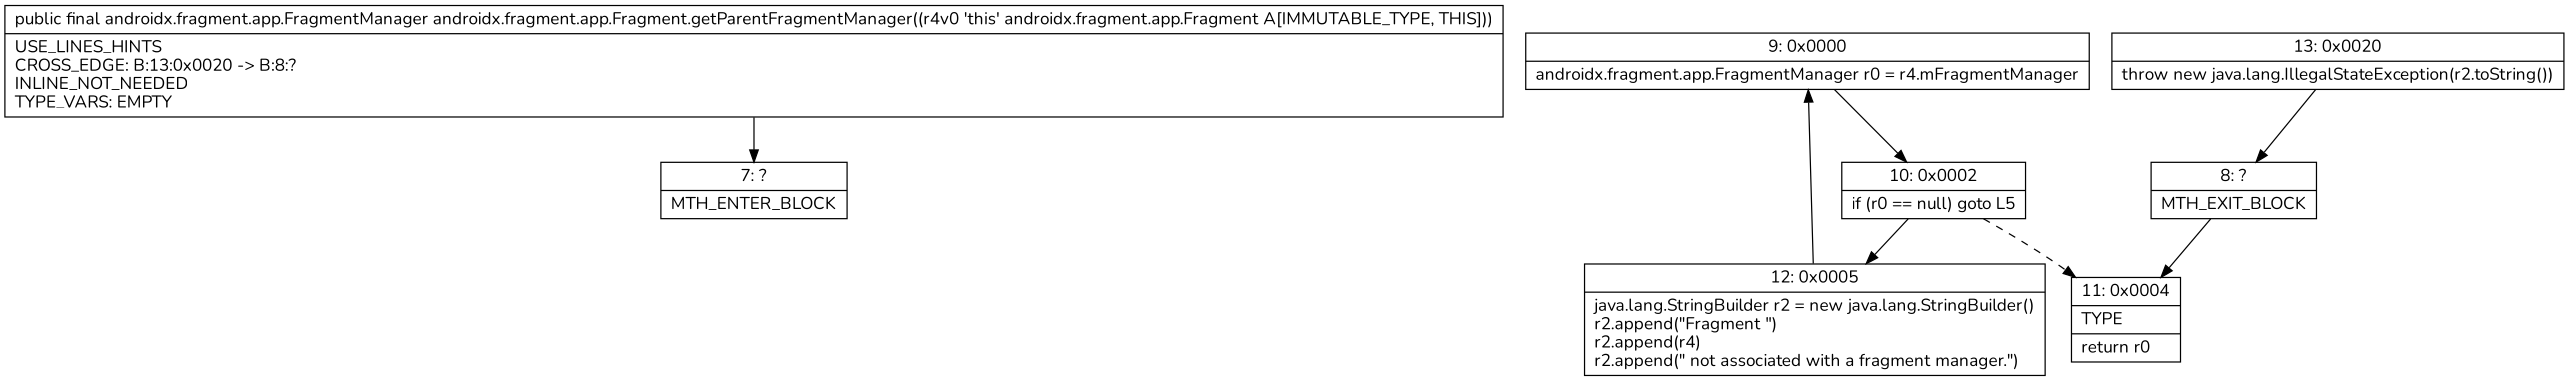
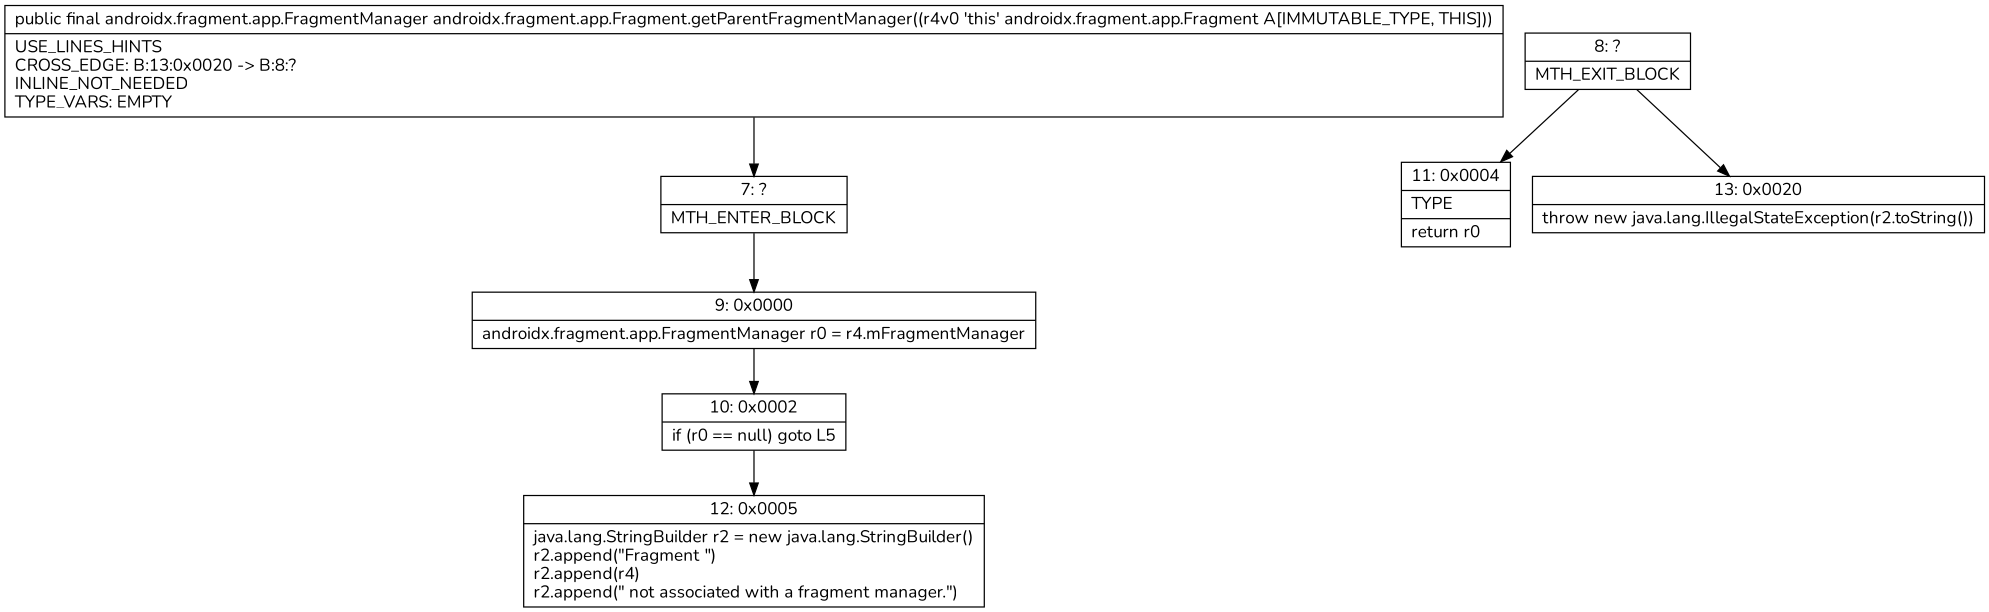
edge "13: 0x0020" -> "8: ?": reversed
edge "12: 0x0005" -> "9: 0x0000": now "7: ?" -> "9: 0x0000"
edge "10: 0x0002" -> "11: 0x0004": removed
